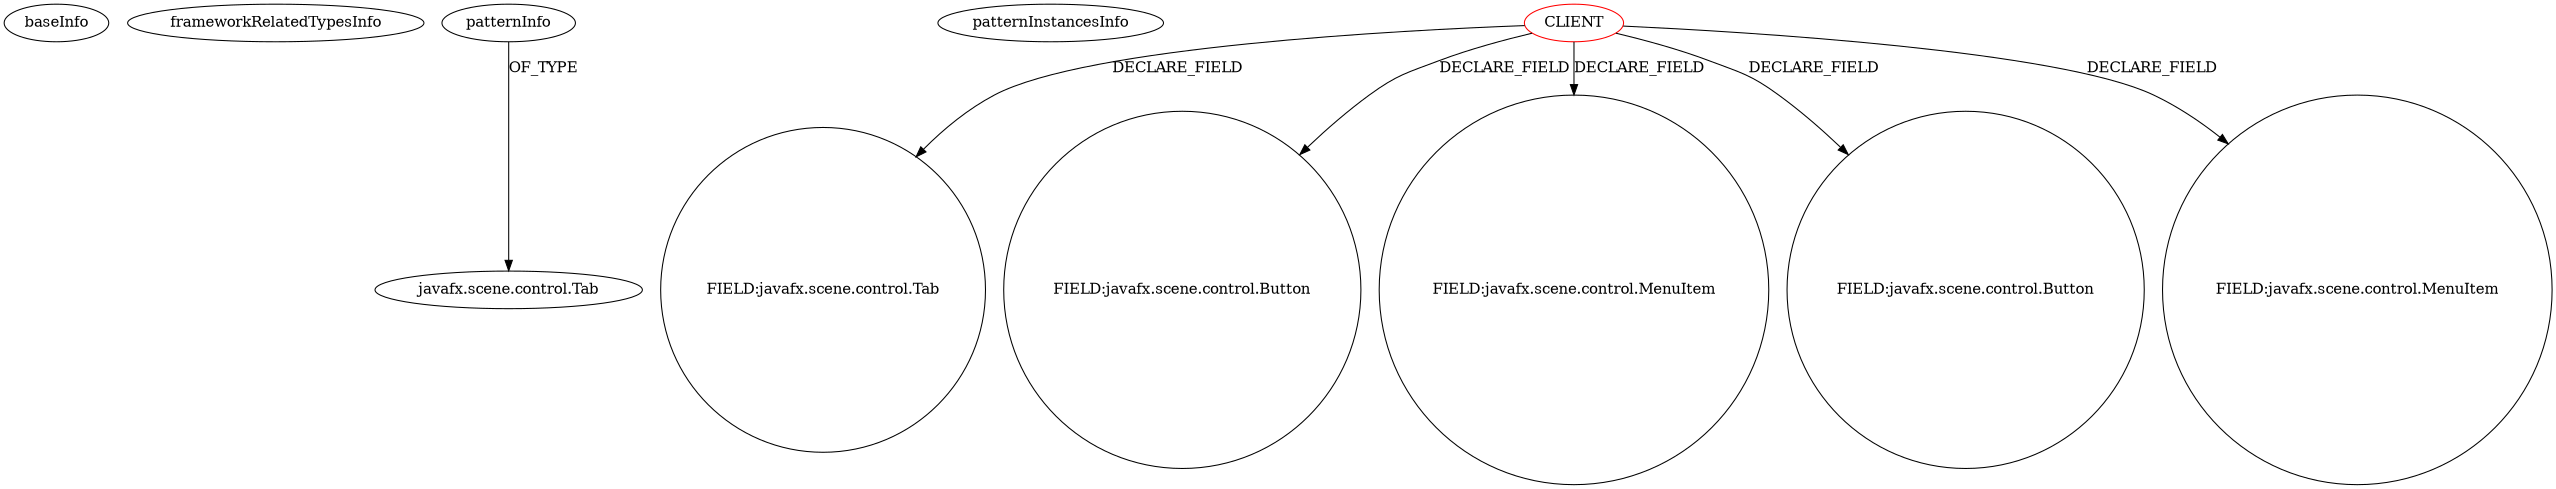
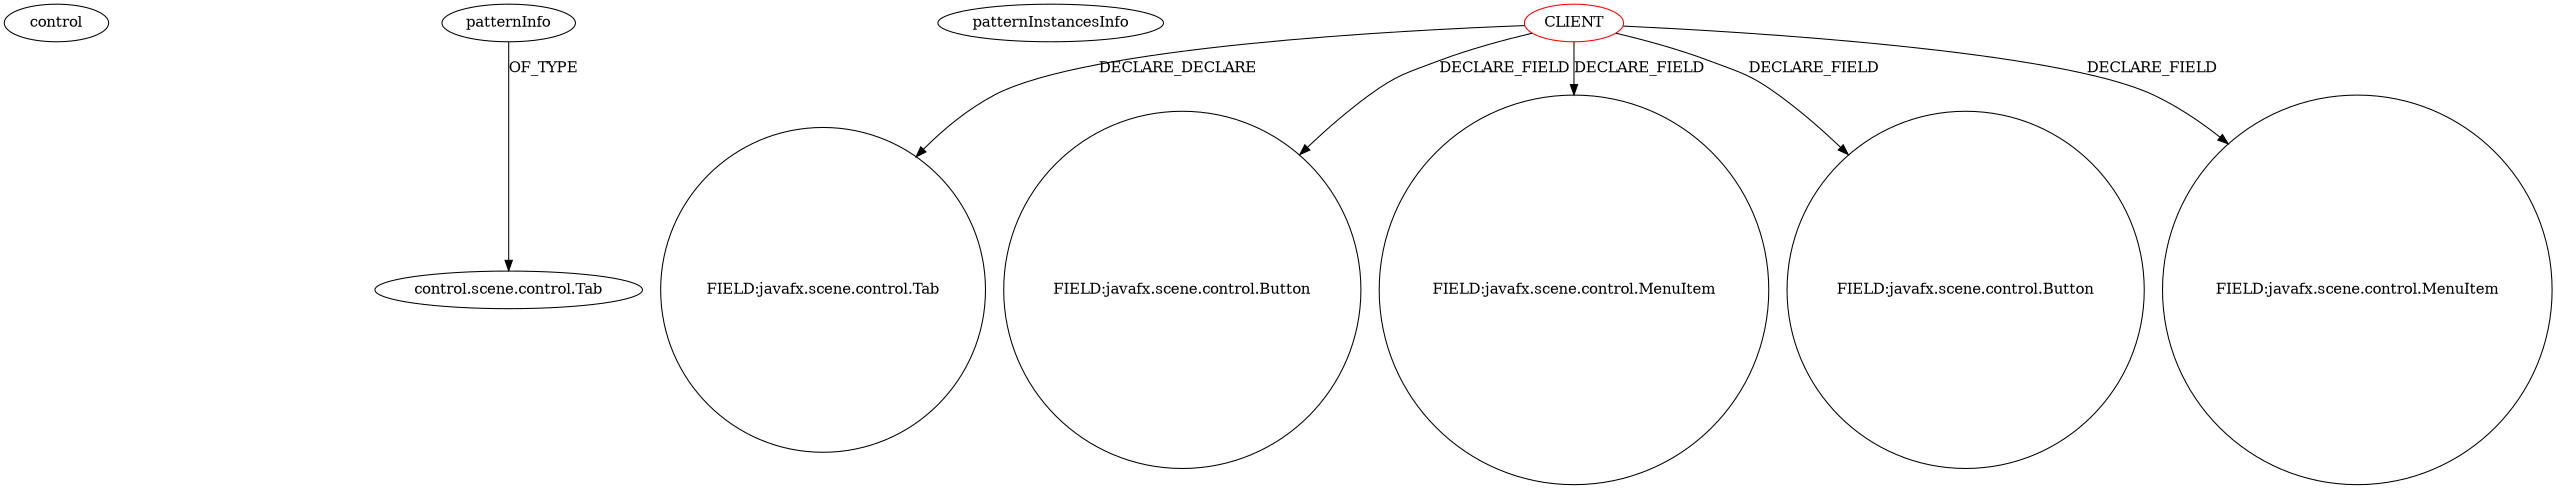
node "baseInfo": label "baseInfo" -> "control"
node "frameworkRelatedTypesInfo": removed
edge "CLIENT" -> "FIELD:javafx.scene.control.Tab": label "DECLARE_FIELD" -> "DECLARE_DECLARE"
node "javafx.scene.control.Tab": label "javafx.scene.control.Tab" -> "control.scene.control.Tab"
